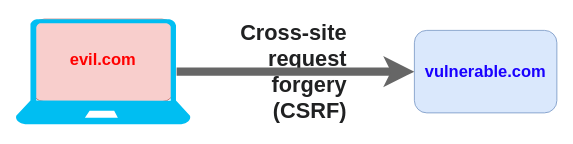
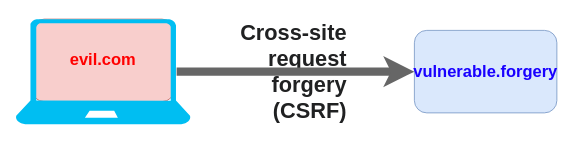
node "vulnerable.com": label "vulnerable.com" -> "vulnerable.forgery"
